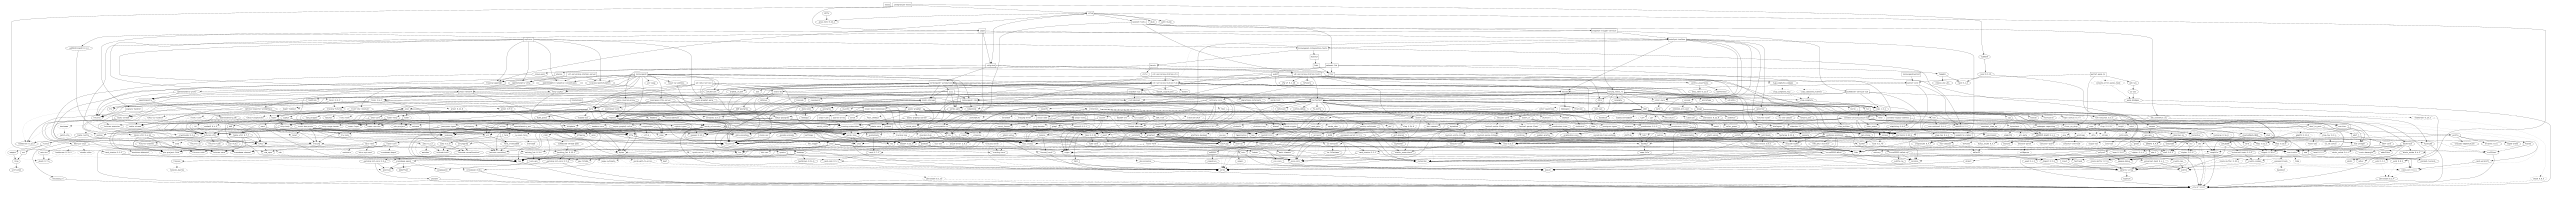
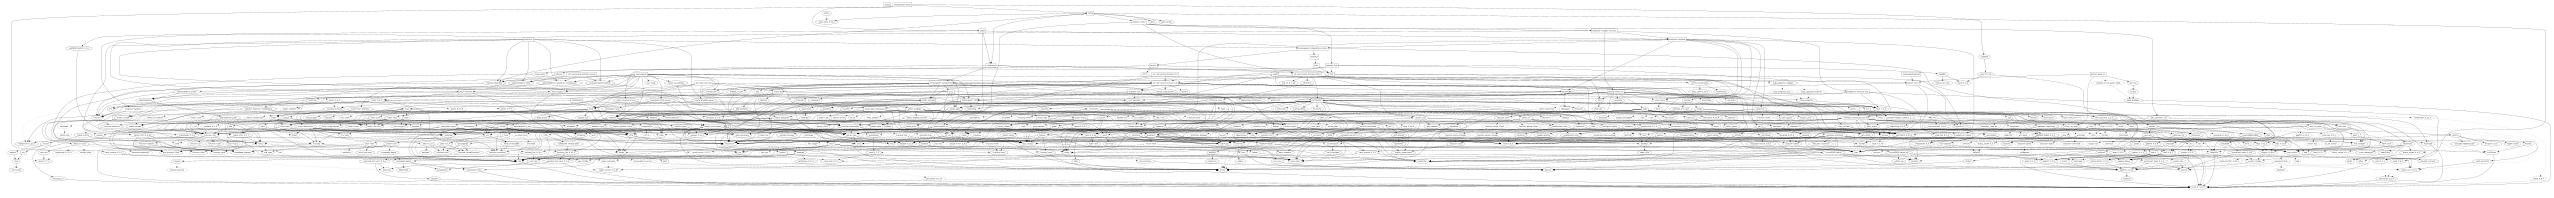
edge "crossbeam-epoch" -> "smallvec": now "crossbeam-epoch" -> "crossbeam-utils"
node "regex-syntax 0.6.29": added
